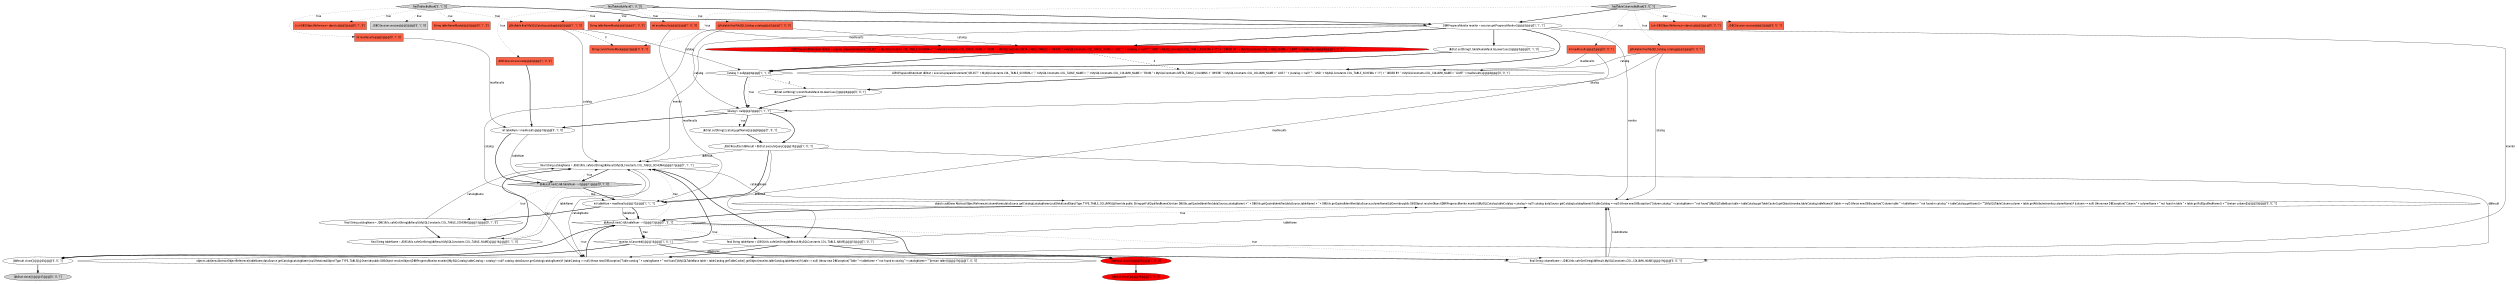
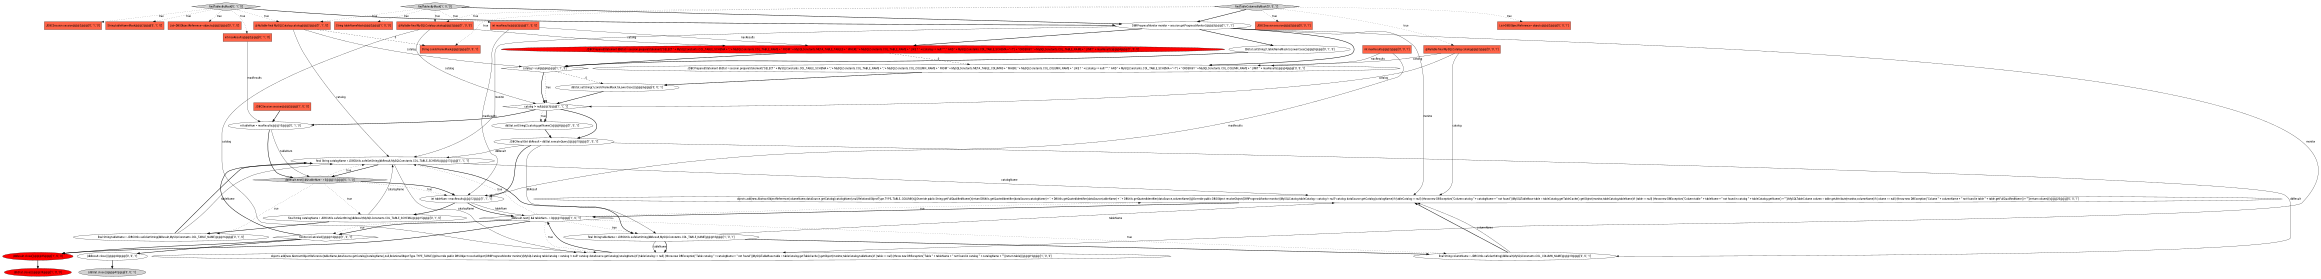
edge "findTablesByMask['1', '0', '0']" -> "JDBCSession session@@@2@@@['1', '0', '0']": removed, label "true"
node "JDBCSession session@@@2@@@['0', '1', '0']": fillcolor lightgray -> tomato
edge "findTableColumnsByMask['0', '0', '1']" -> "int maxResults@@@2@@@['0', '0', '1']": now "findTableColumnsByMask['0', '0', '1']" -> "@Nullable final MySQLCatalog catalog@@@2@@@['1', '0', '0']"
edge "dbResult.next() && tableNum-- > 0@@@13@@@['1', '0', '1']" -> "{dbResult.close()}@@@43@@@['0', '0', '1']": removed
